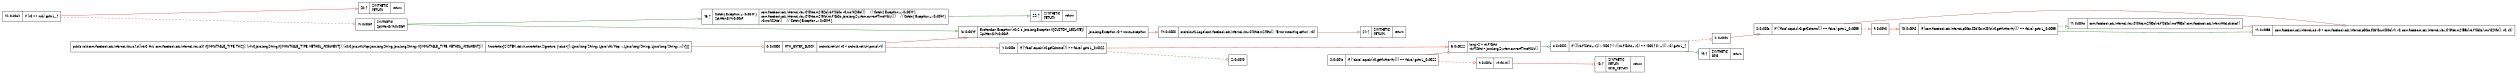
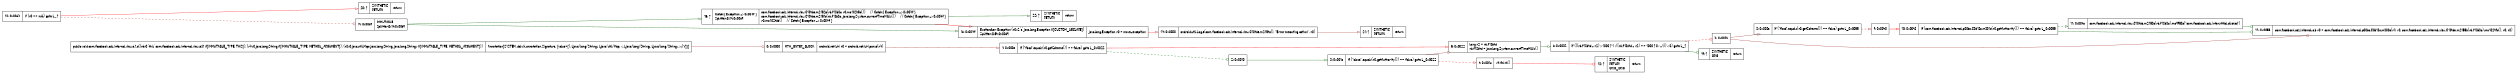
edge "8: 0x003e" -> "12: 0x0055": now "7: 0x0034" -> "12: 0x0055"
node "14: 0x0069": text "SYNTHETIC" -> "IMMUTABLE"
edge "11: 0x004a" -> "12: 0x0055": color brown -> darkgreen
node "16: 0x007f": text "Splitter:B:14:0x0069" -> "Splitter:B:54:0x0069"
edge "0: 0x0000" -> "16: 0x007f": now "15: ?" -> "16: 0x007f"
edge "2: 0x0010" -> "3: 0x001a": added
node "18: ?": text "ORIG_RETURN" -> "ORIG_ORIG"
